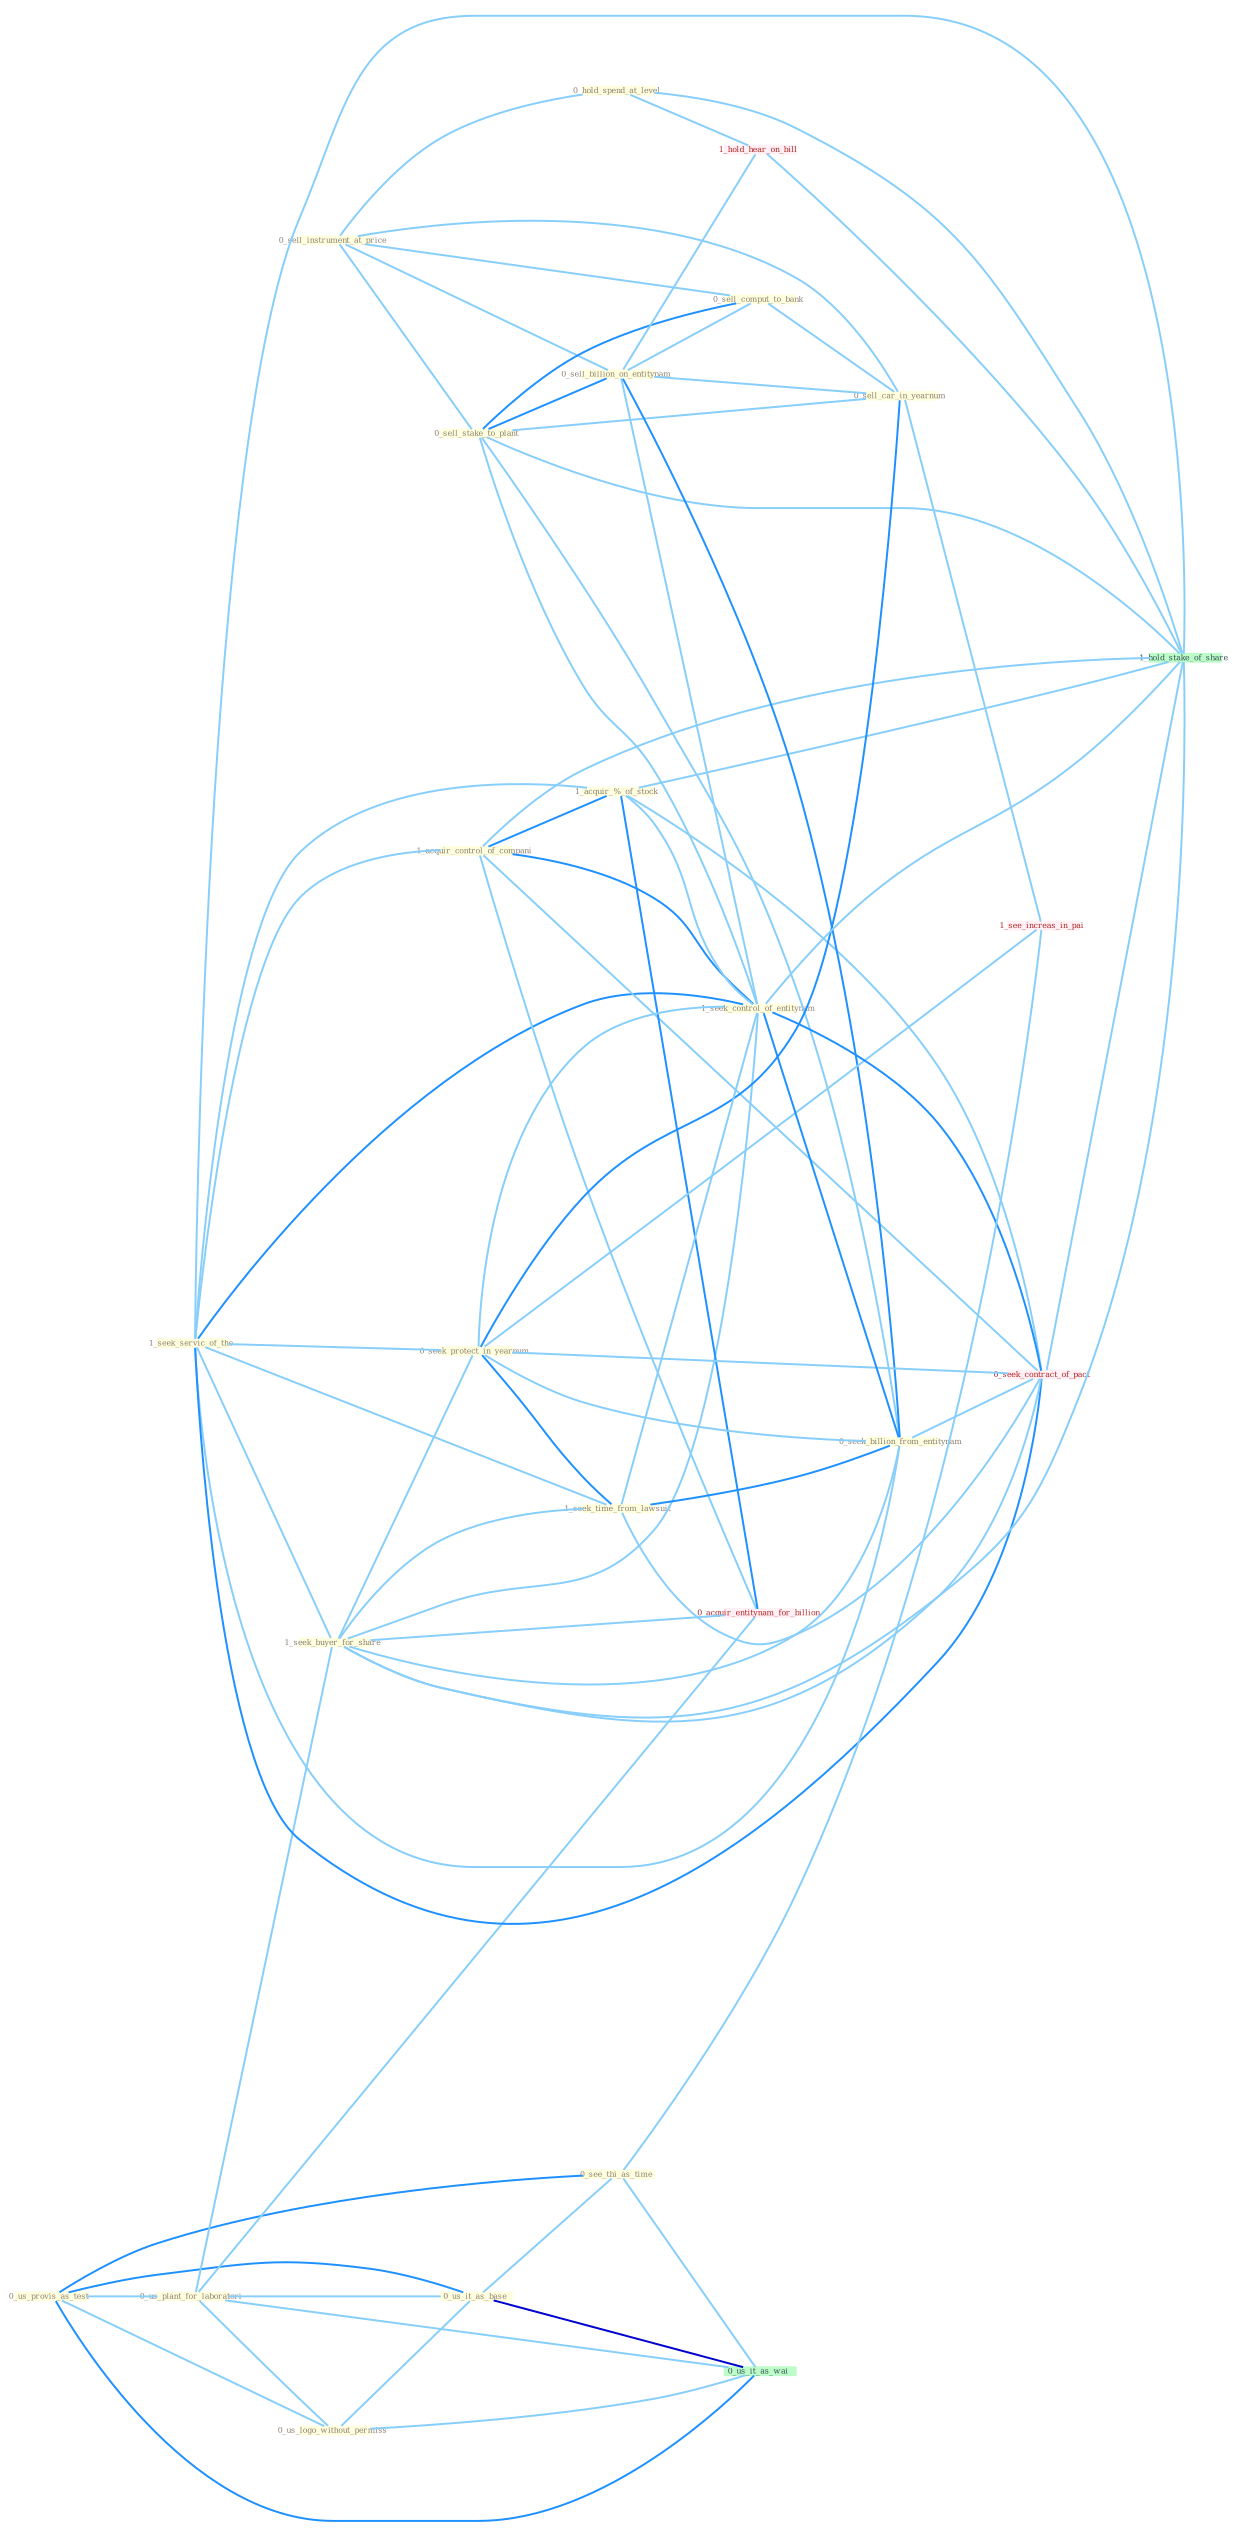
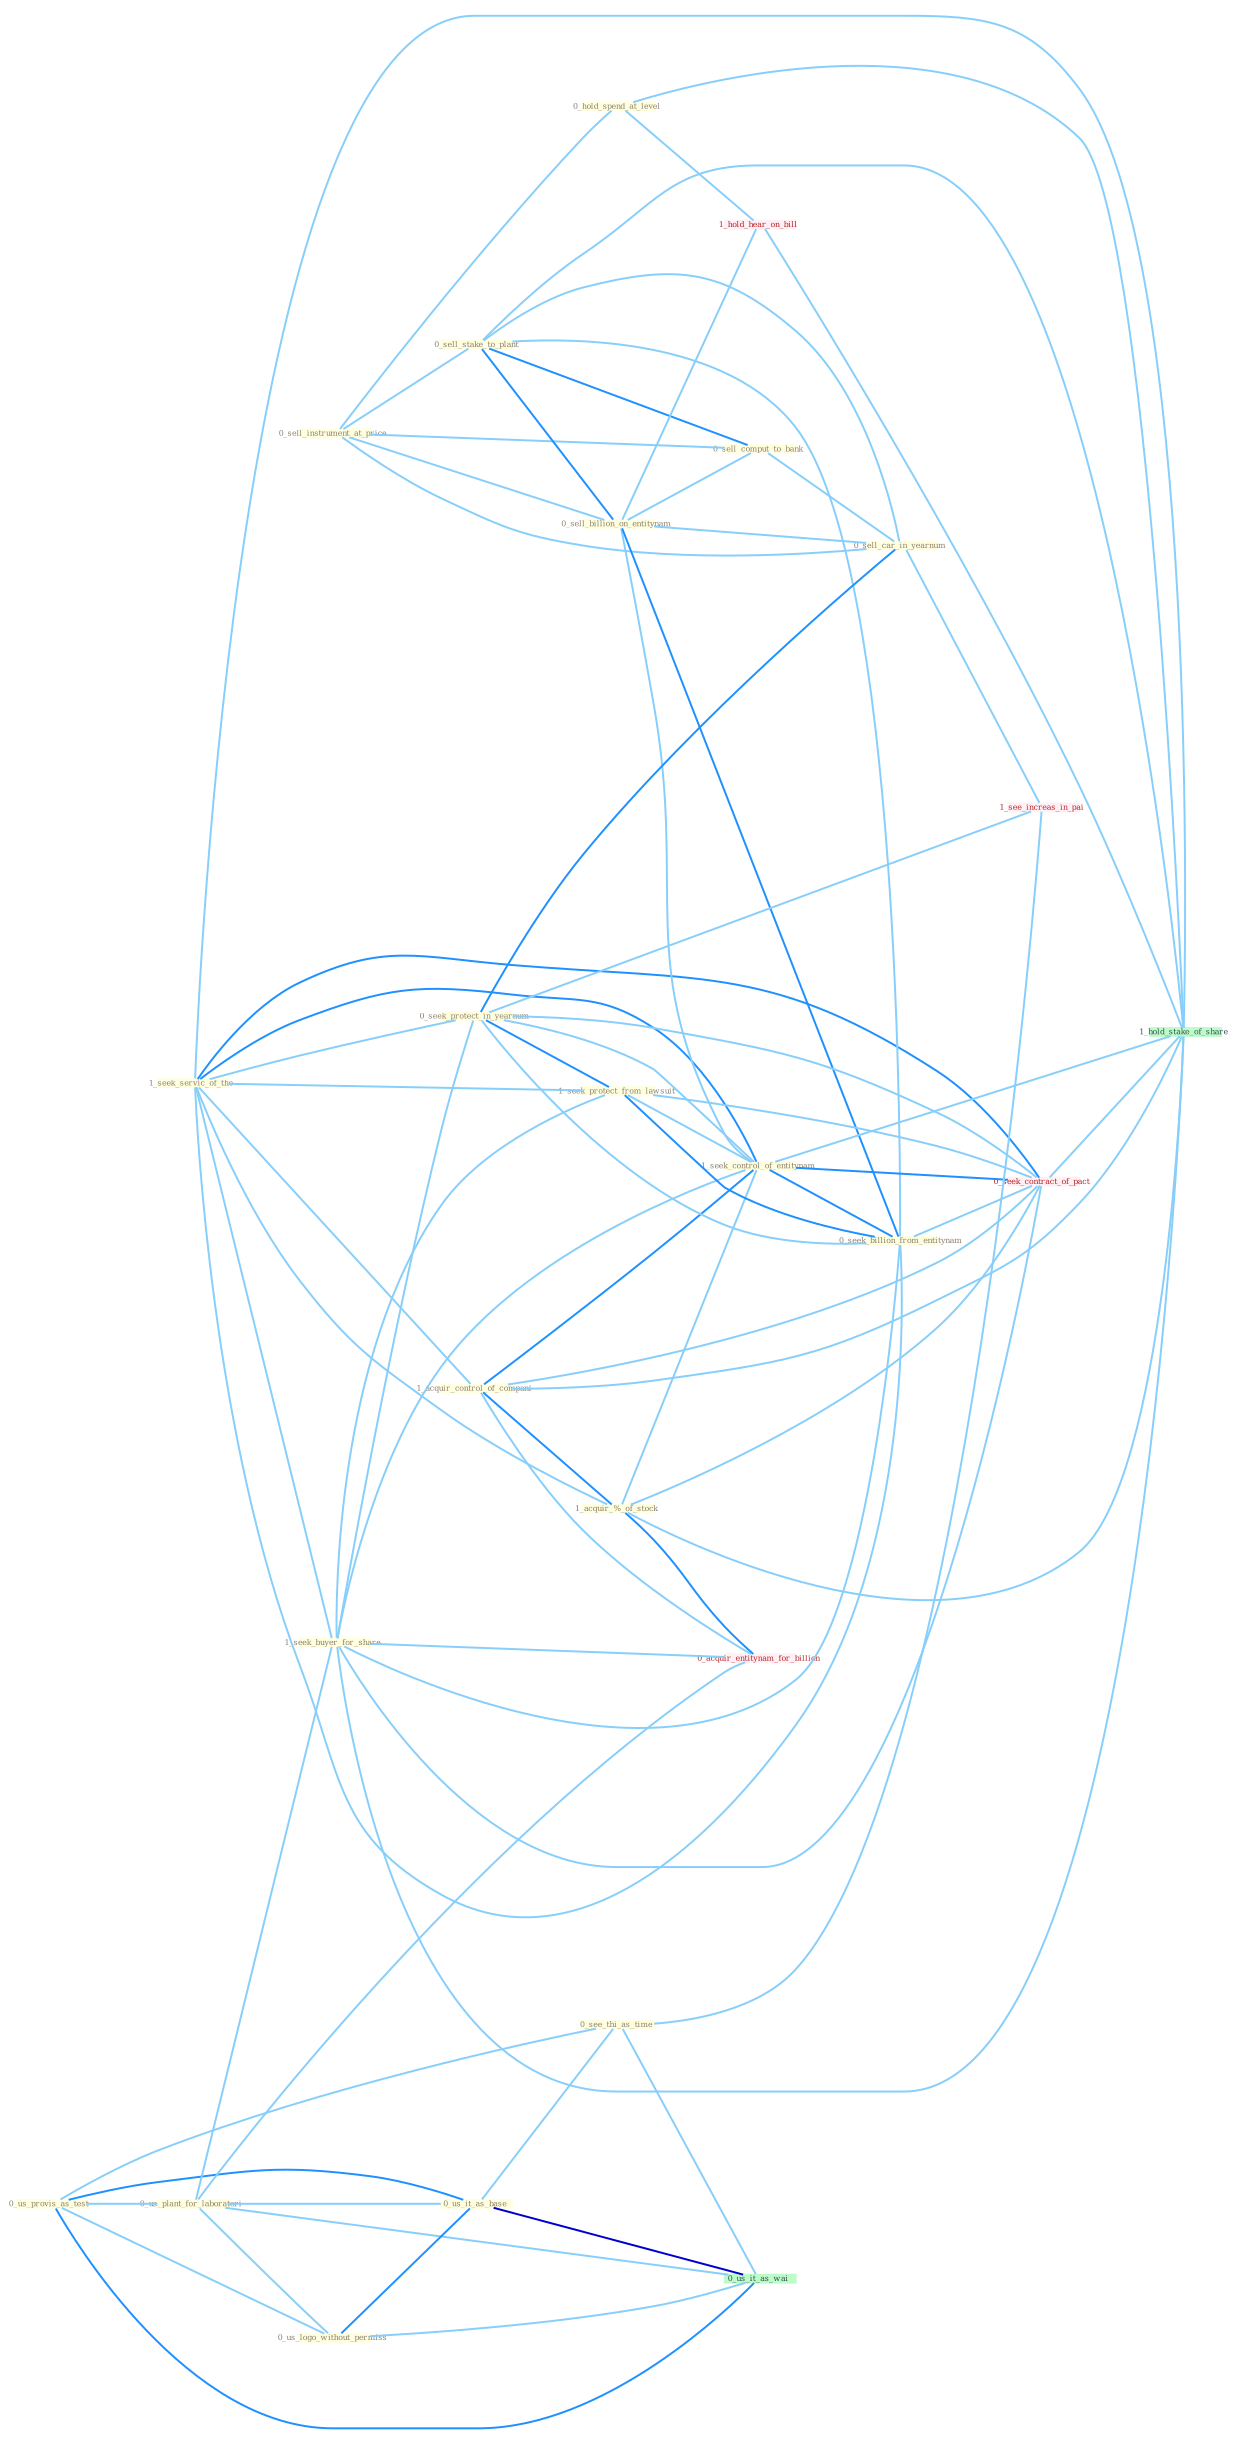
edge "0_sell_stake_to_plant" -- "1_seek_control_of_entitynam": removed
node "1_seek_time_from_lawsuit": label "1_seek_time_from_lawsuit" -> "1_seek_protect_from_lawsuit"
edge "0_see_thi_as_time" -- "0_us_provis_as_test": color #1e90ff -> #87cefa
edge "0_us_it_as_base" -- "0_us_logo_without_permiss": color #87cefa -> #1e90ff
